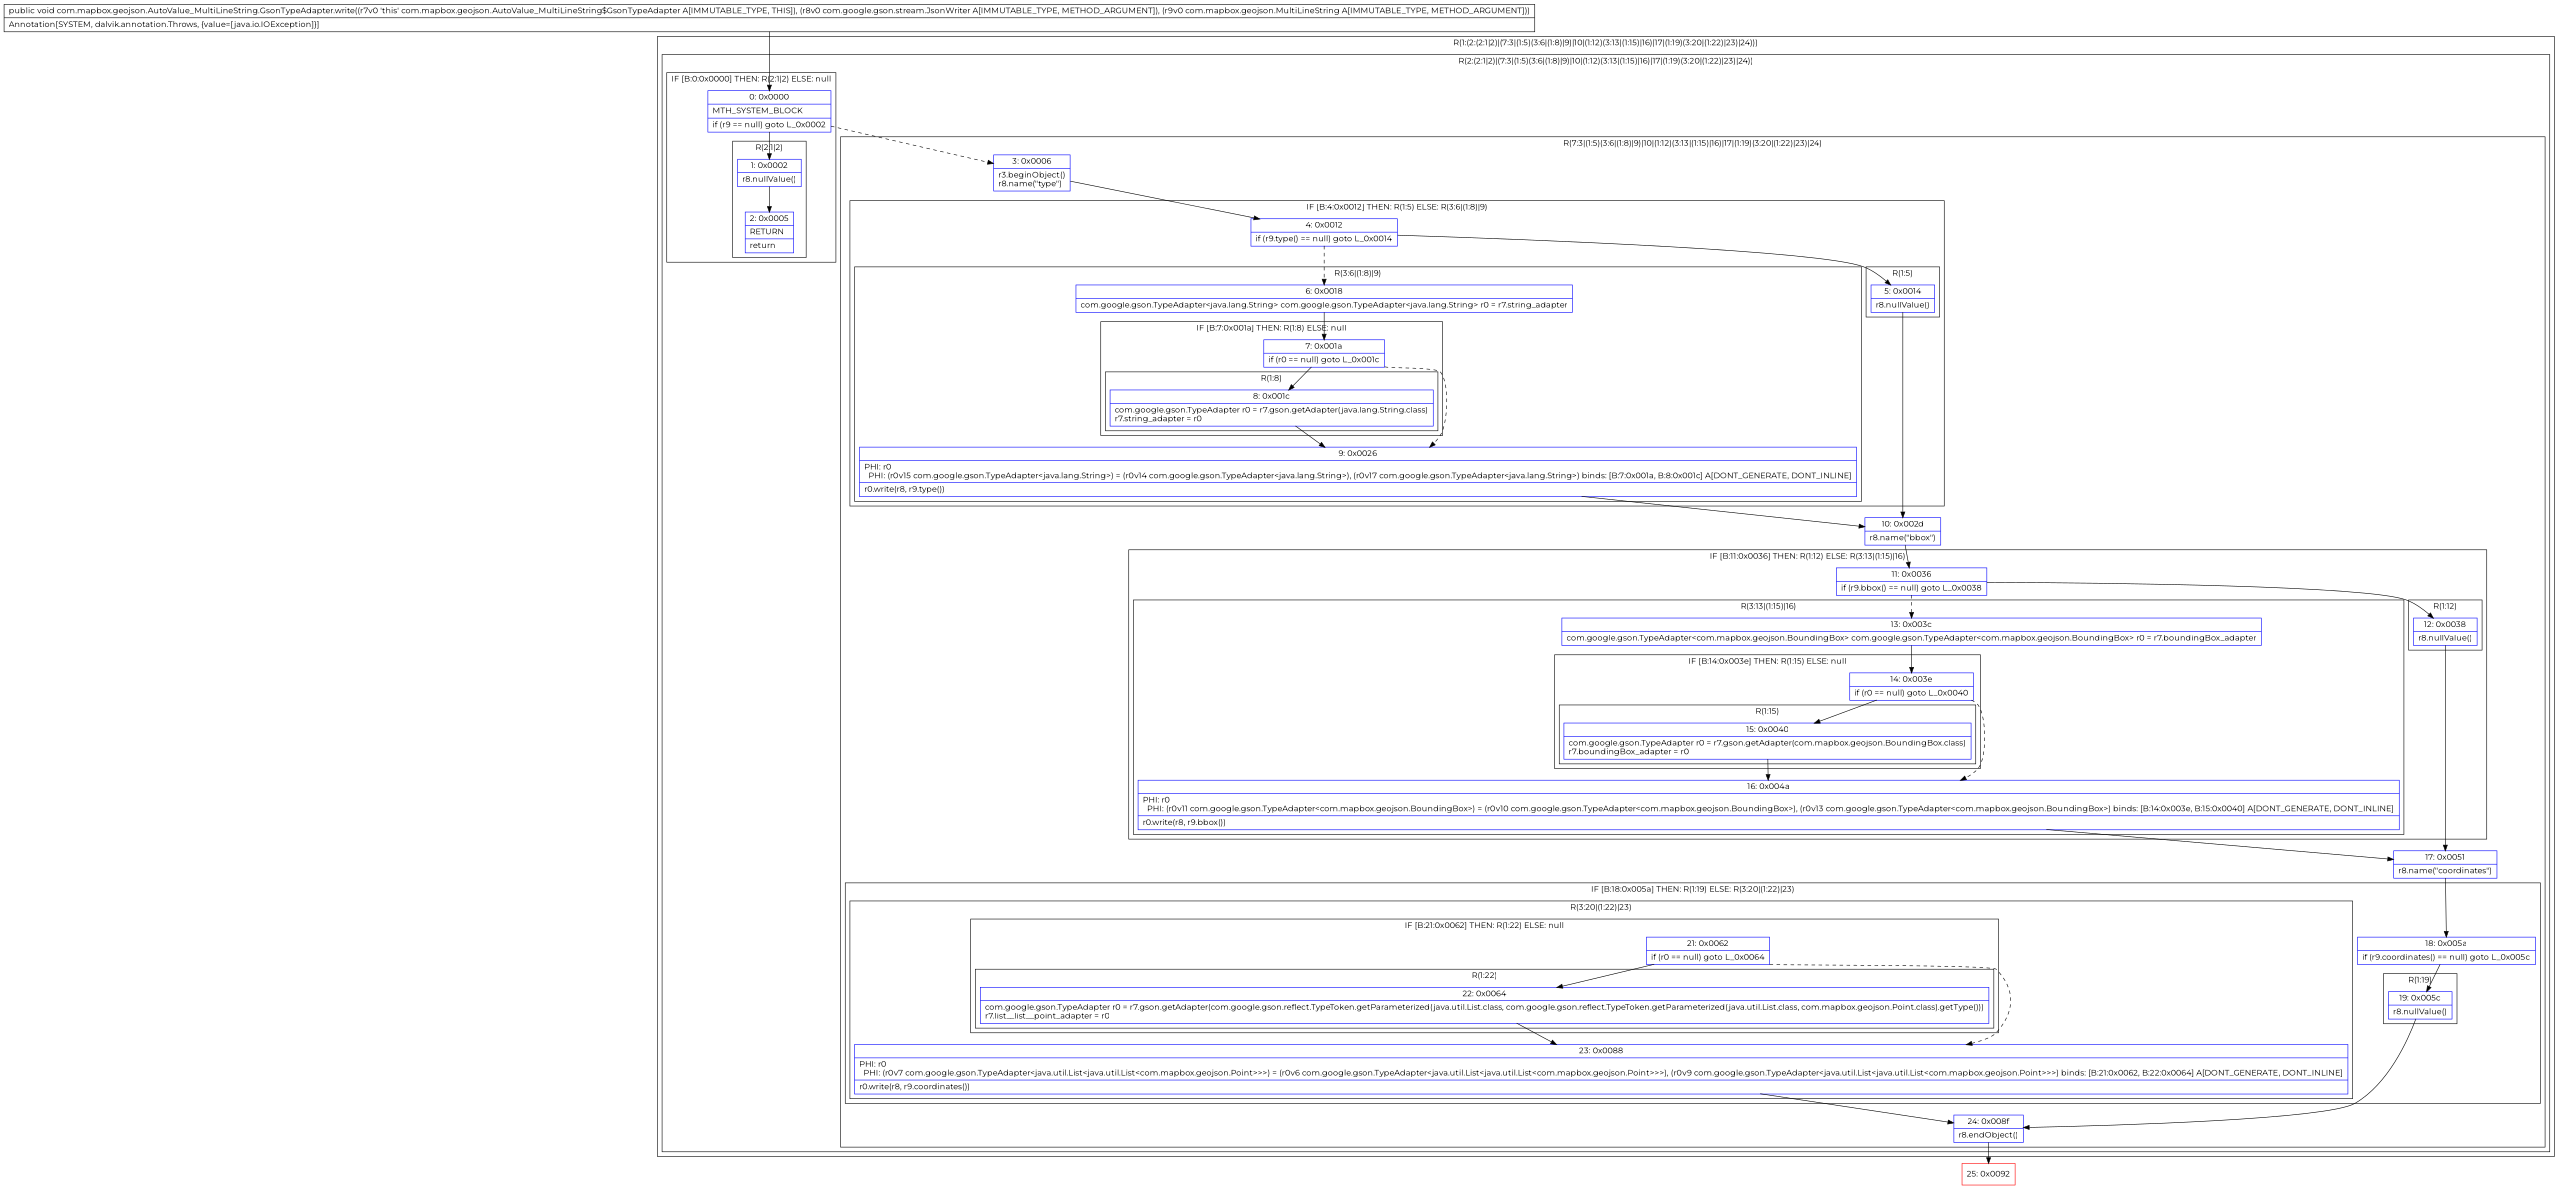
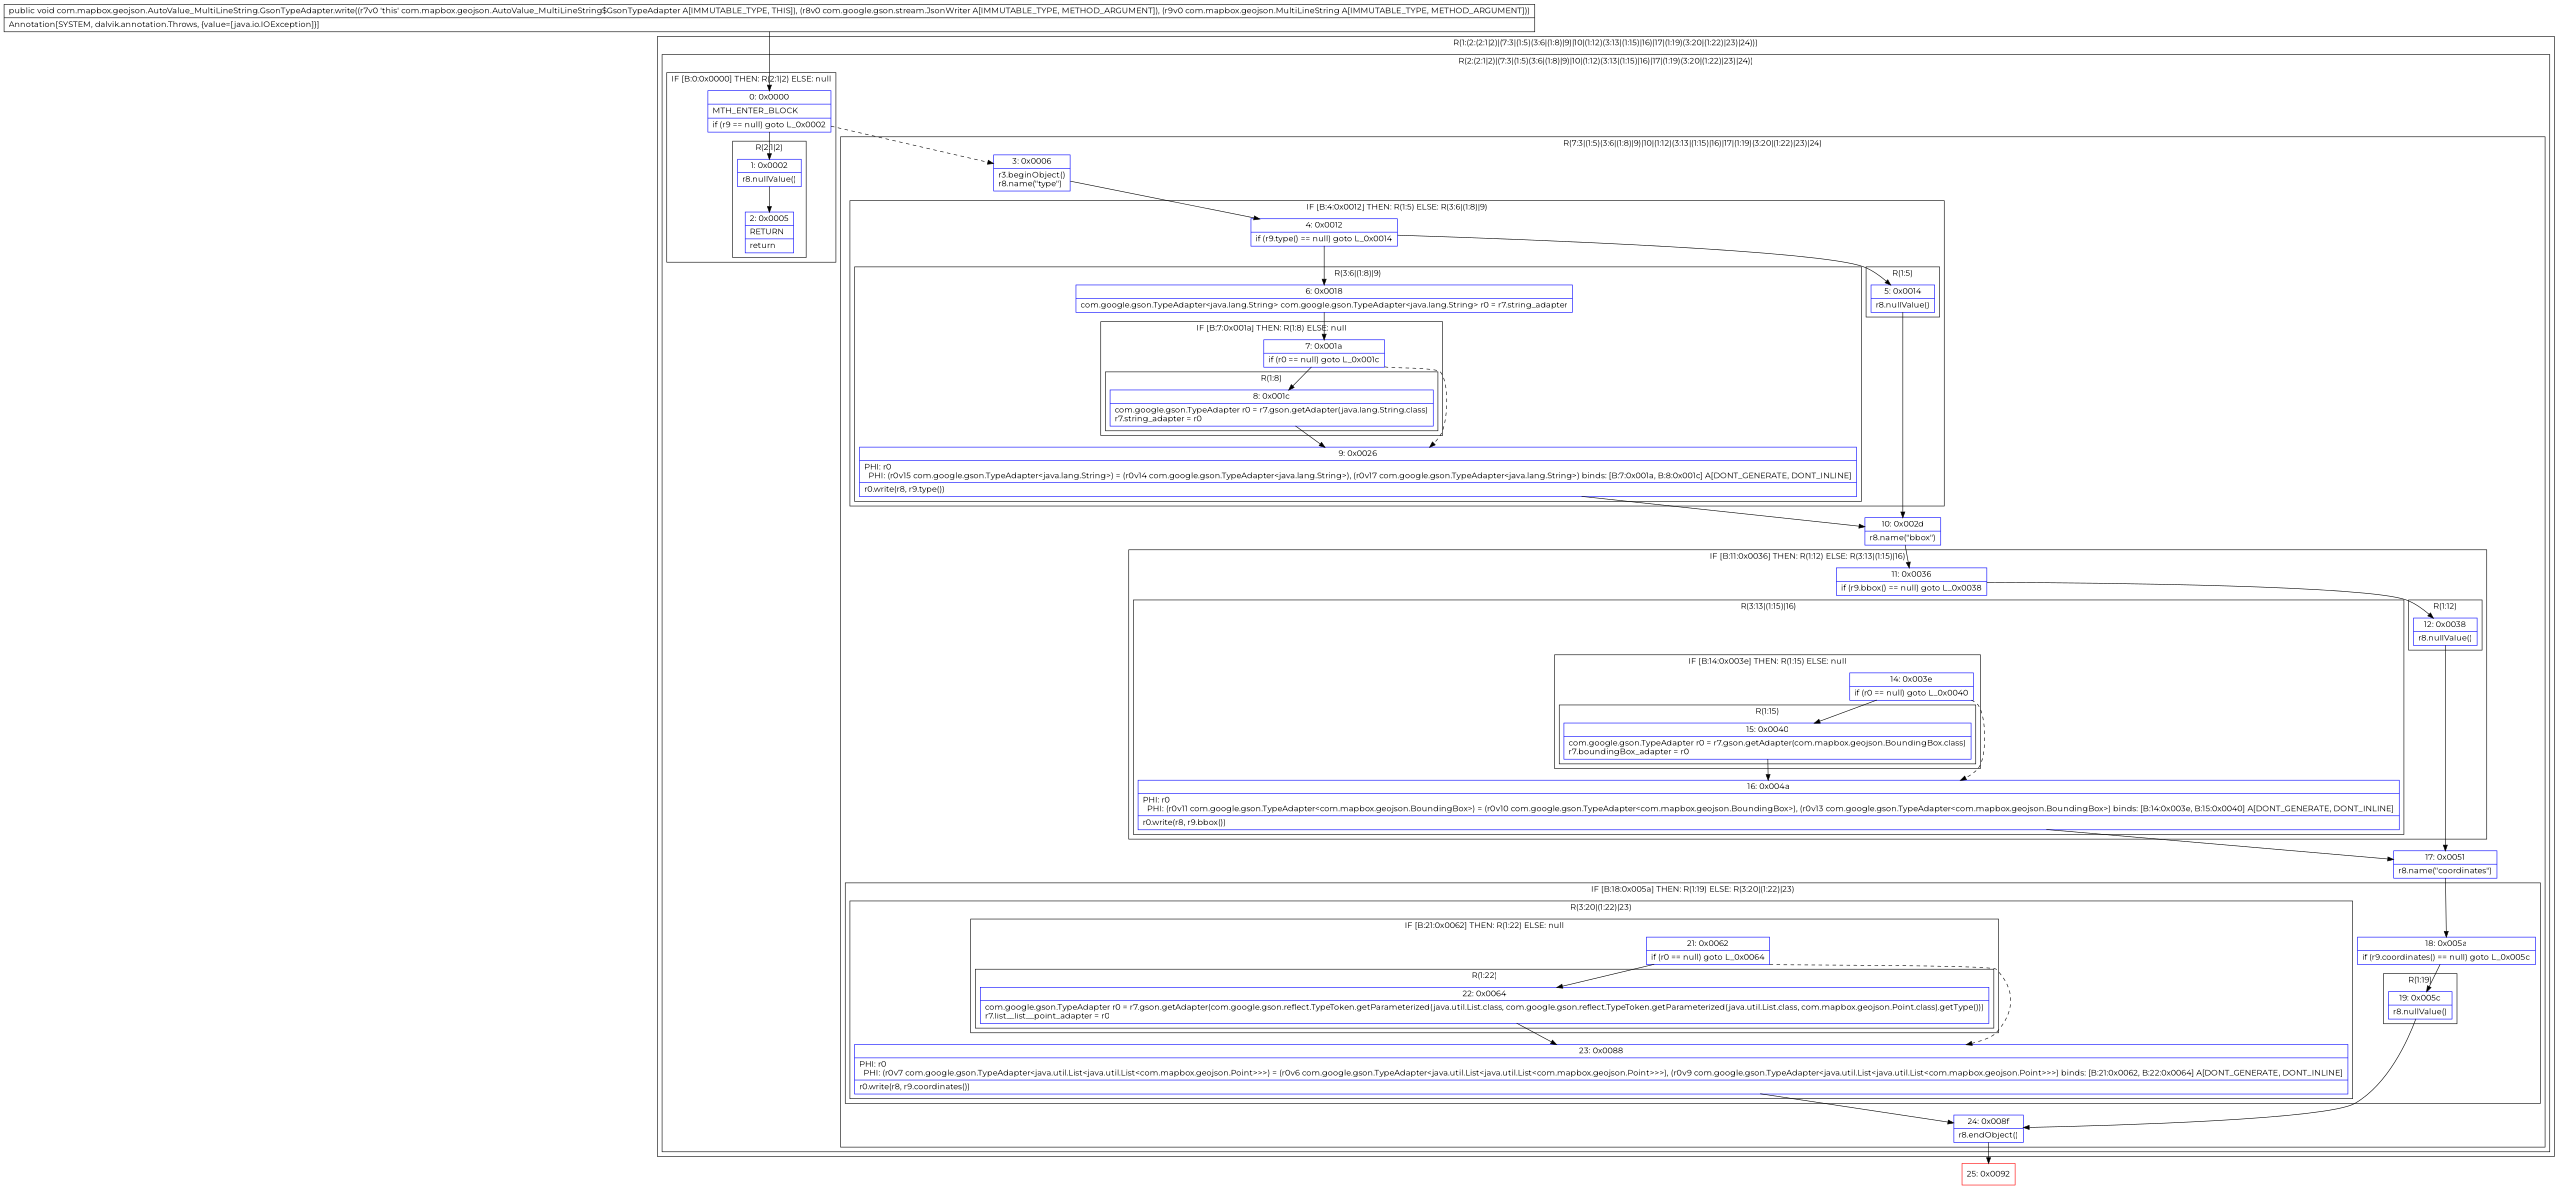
node "0: 0x0000": text "MTH_SYSTEM_BLOCK" -> "MTH_ENTER_BLOCK"
edge "4: 0x0012" -> "6: 0x0018": style dashed -> solid
node "13: 0x003c": removed
